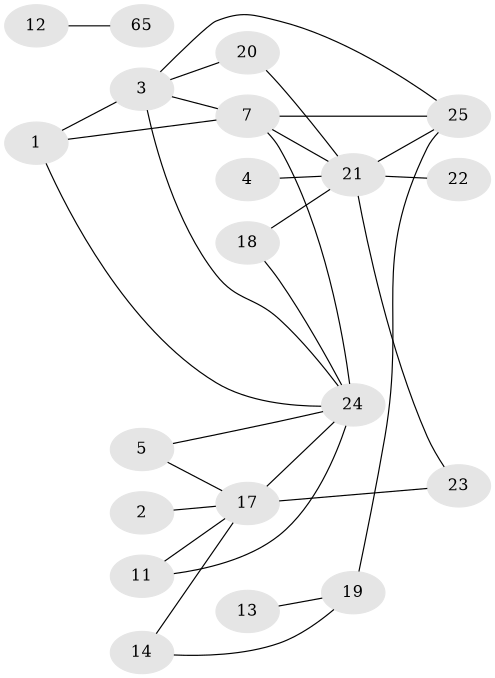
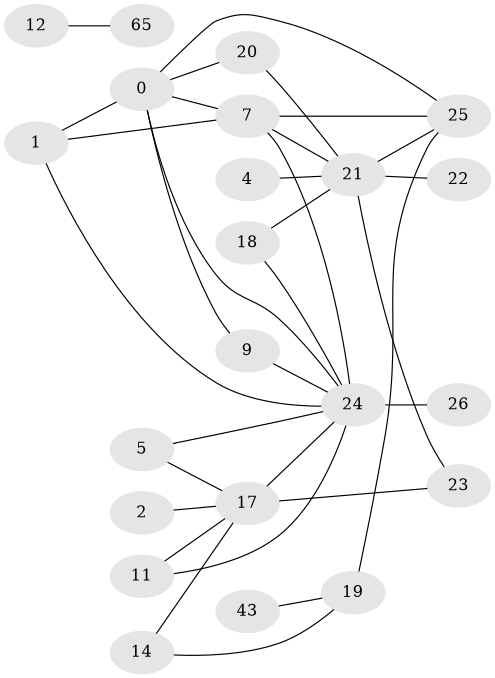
node "3": label "3" -> "0"
node "9": added
node "26": added
node "13": label "13" -> "43"
